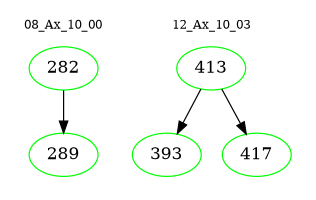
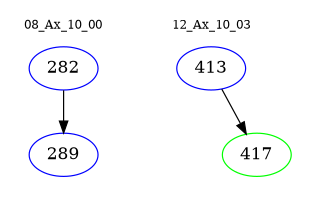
node "282": color green -> blue
node "413": color green -> blue
node "289": color green -> blue
node "393": removed
